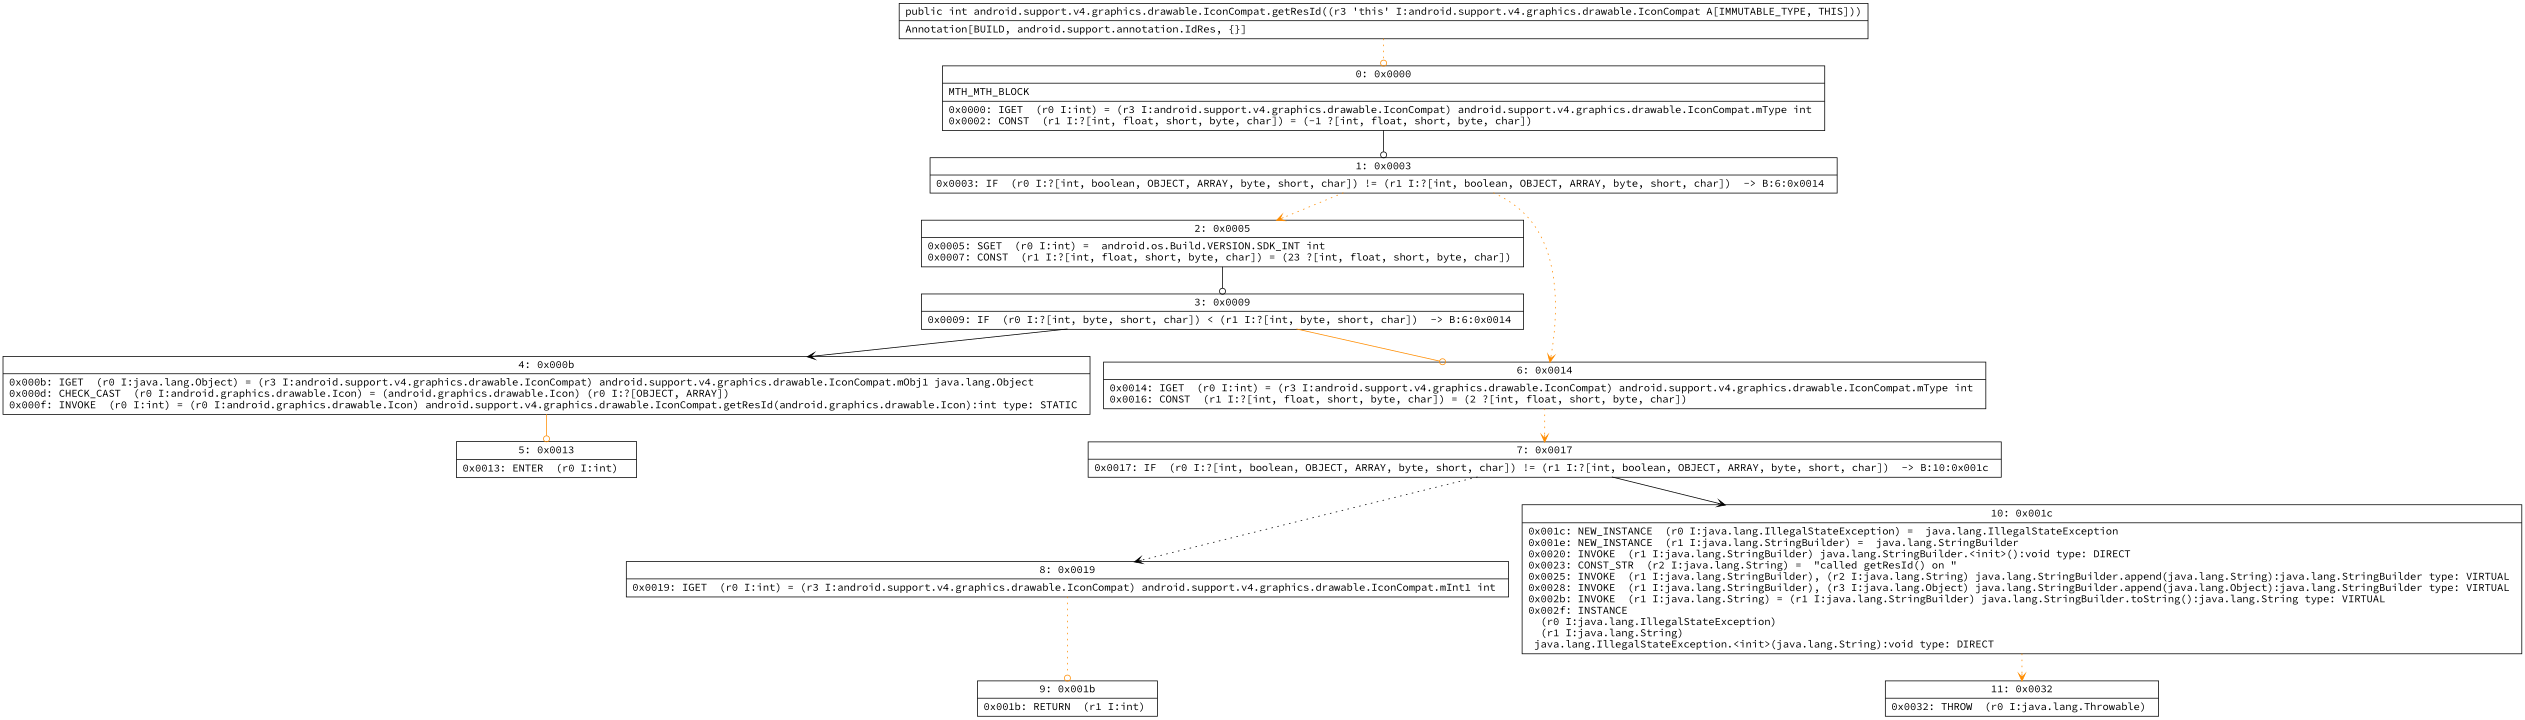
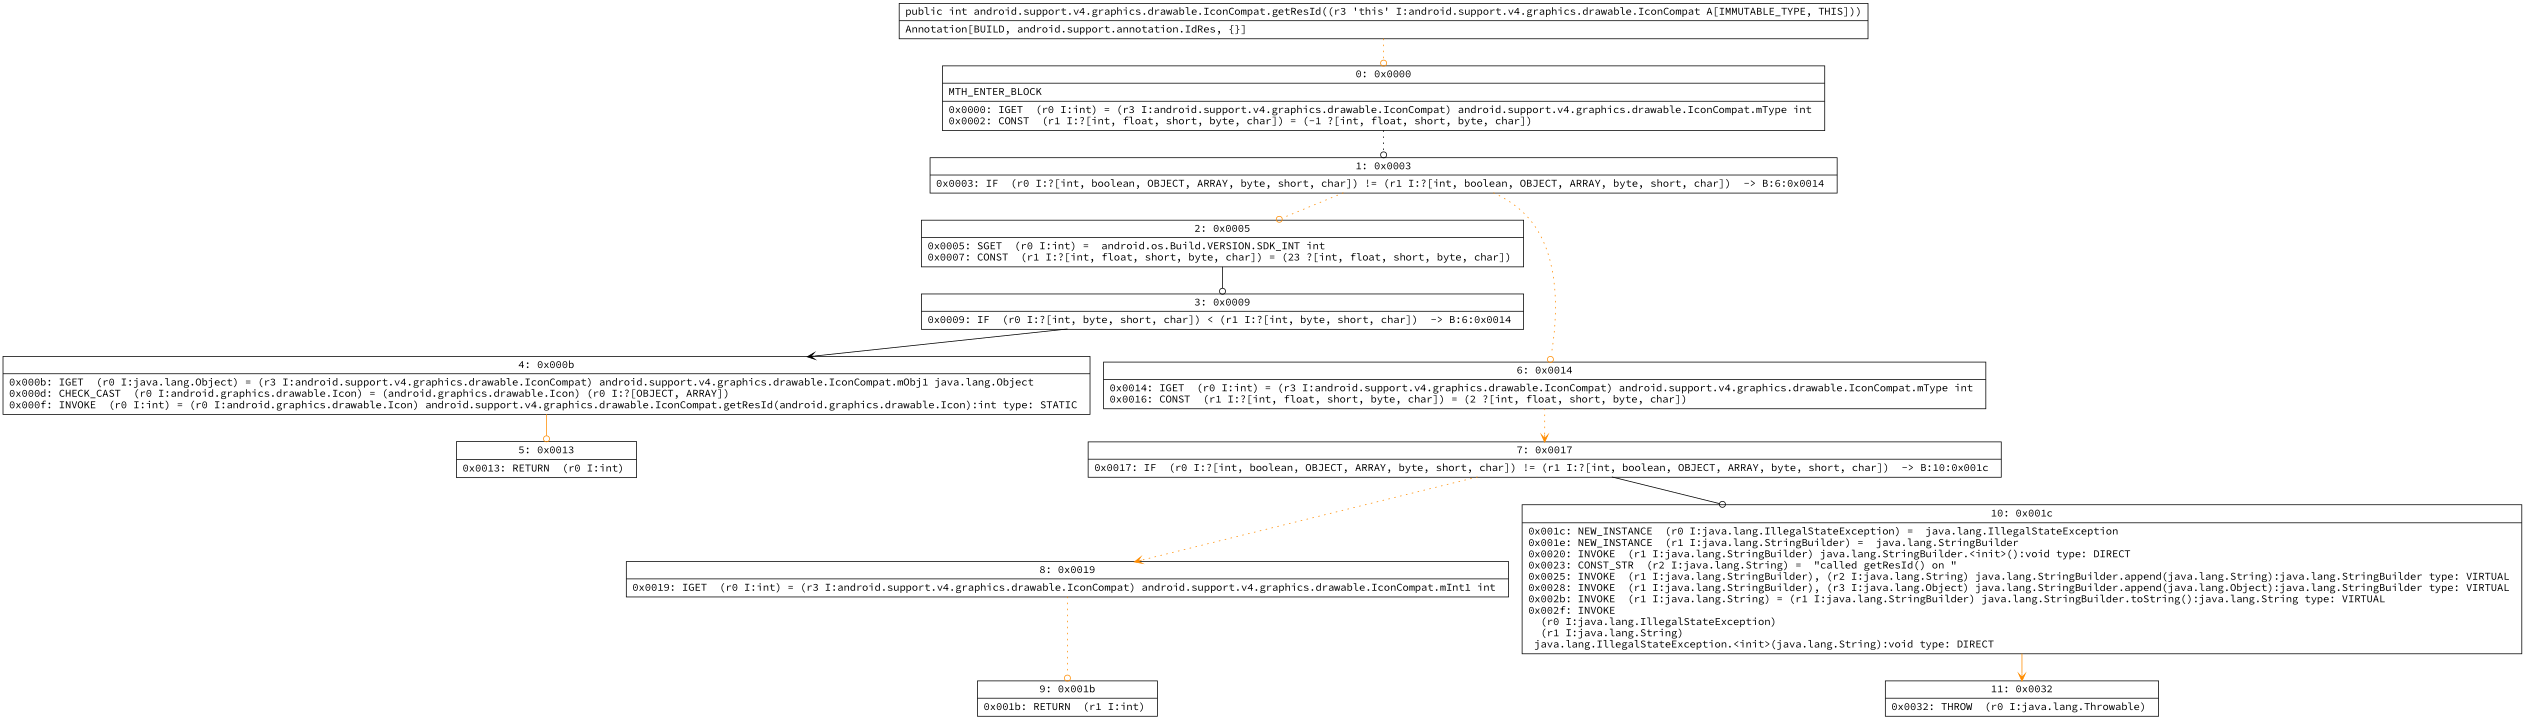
node "0: 0x0000": text "MTH_MTH_BLOCK" -> "MTH_ENTER_BLOCK"
edge "0: 0x0000" -> "1: 0x0003": style solid -> dotted
edge "1: 0x0003" -> "2: 0x0005": arrowhead vee -> odot
edge "1: 0x0003" -> "6: 0x0014": arrowhead vee -> odot
edge "3: 0x0009" -> "6: 0x0014": removed
node "5: 0x0013": text "0x0013: ENTER  (r0 I:int)" -> "0x0013: RETURN  (r0 I:int)"
edge "7: 0x0017" -> "10: 0x001c": arrowhead vee -> odot
edge "7: 0x0017" -> "8: 0x0019": color black -> darkorange
node "10: 0x001c": text "0x002f: INSTANCE" -> "0x002f: INVOKE"
edge "10: 0x001c" -> "11: 0x0032": style dotted -> solid
